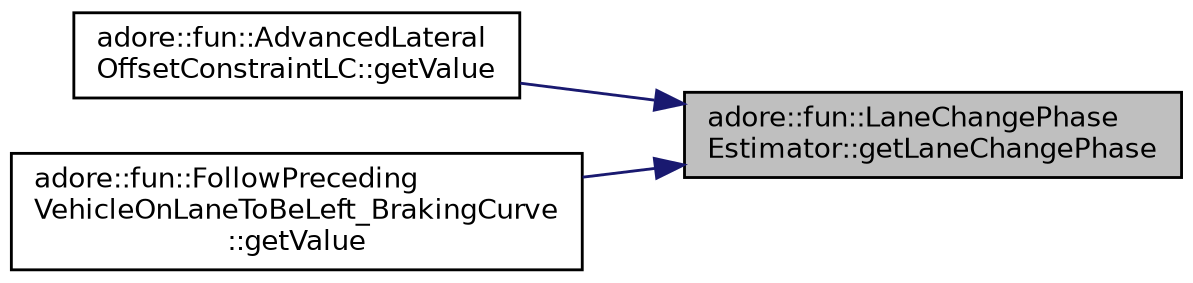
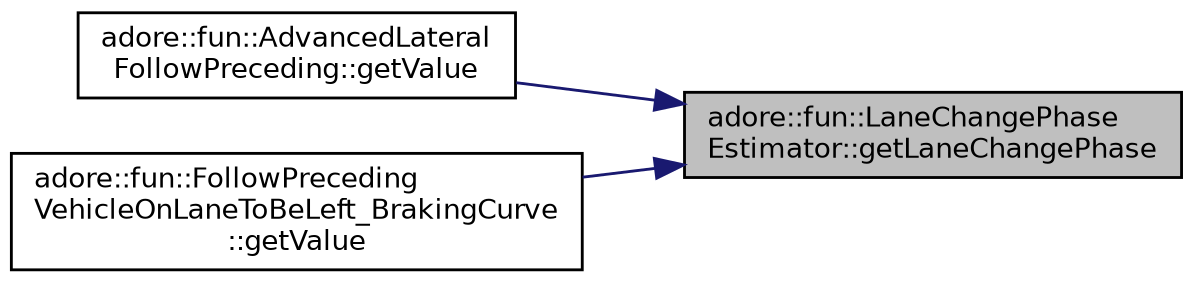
node "adore::fun::AdvancedLateral OffsetConstraintLC::getValue": label "adore::fun::AdvancedLateral OffsetConstraintLC::getValue" -> "adore::fun::AdvancedLateral FollowPreceding::getValue"
